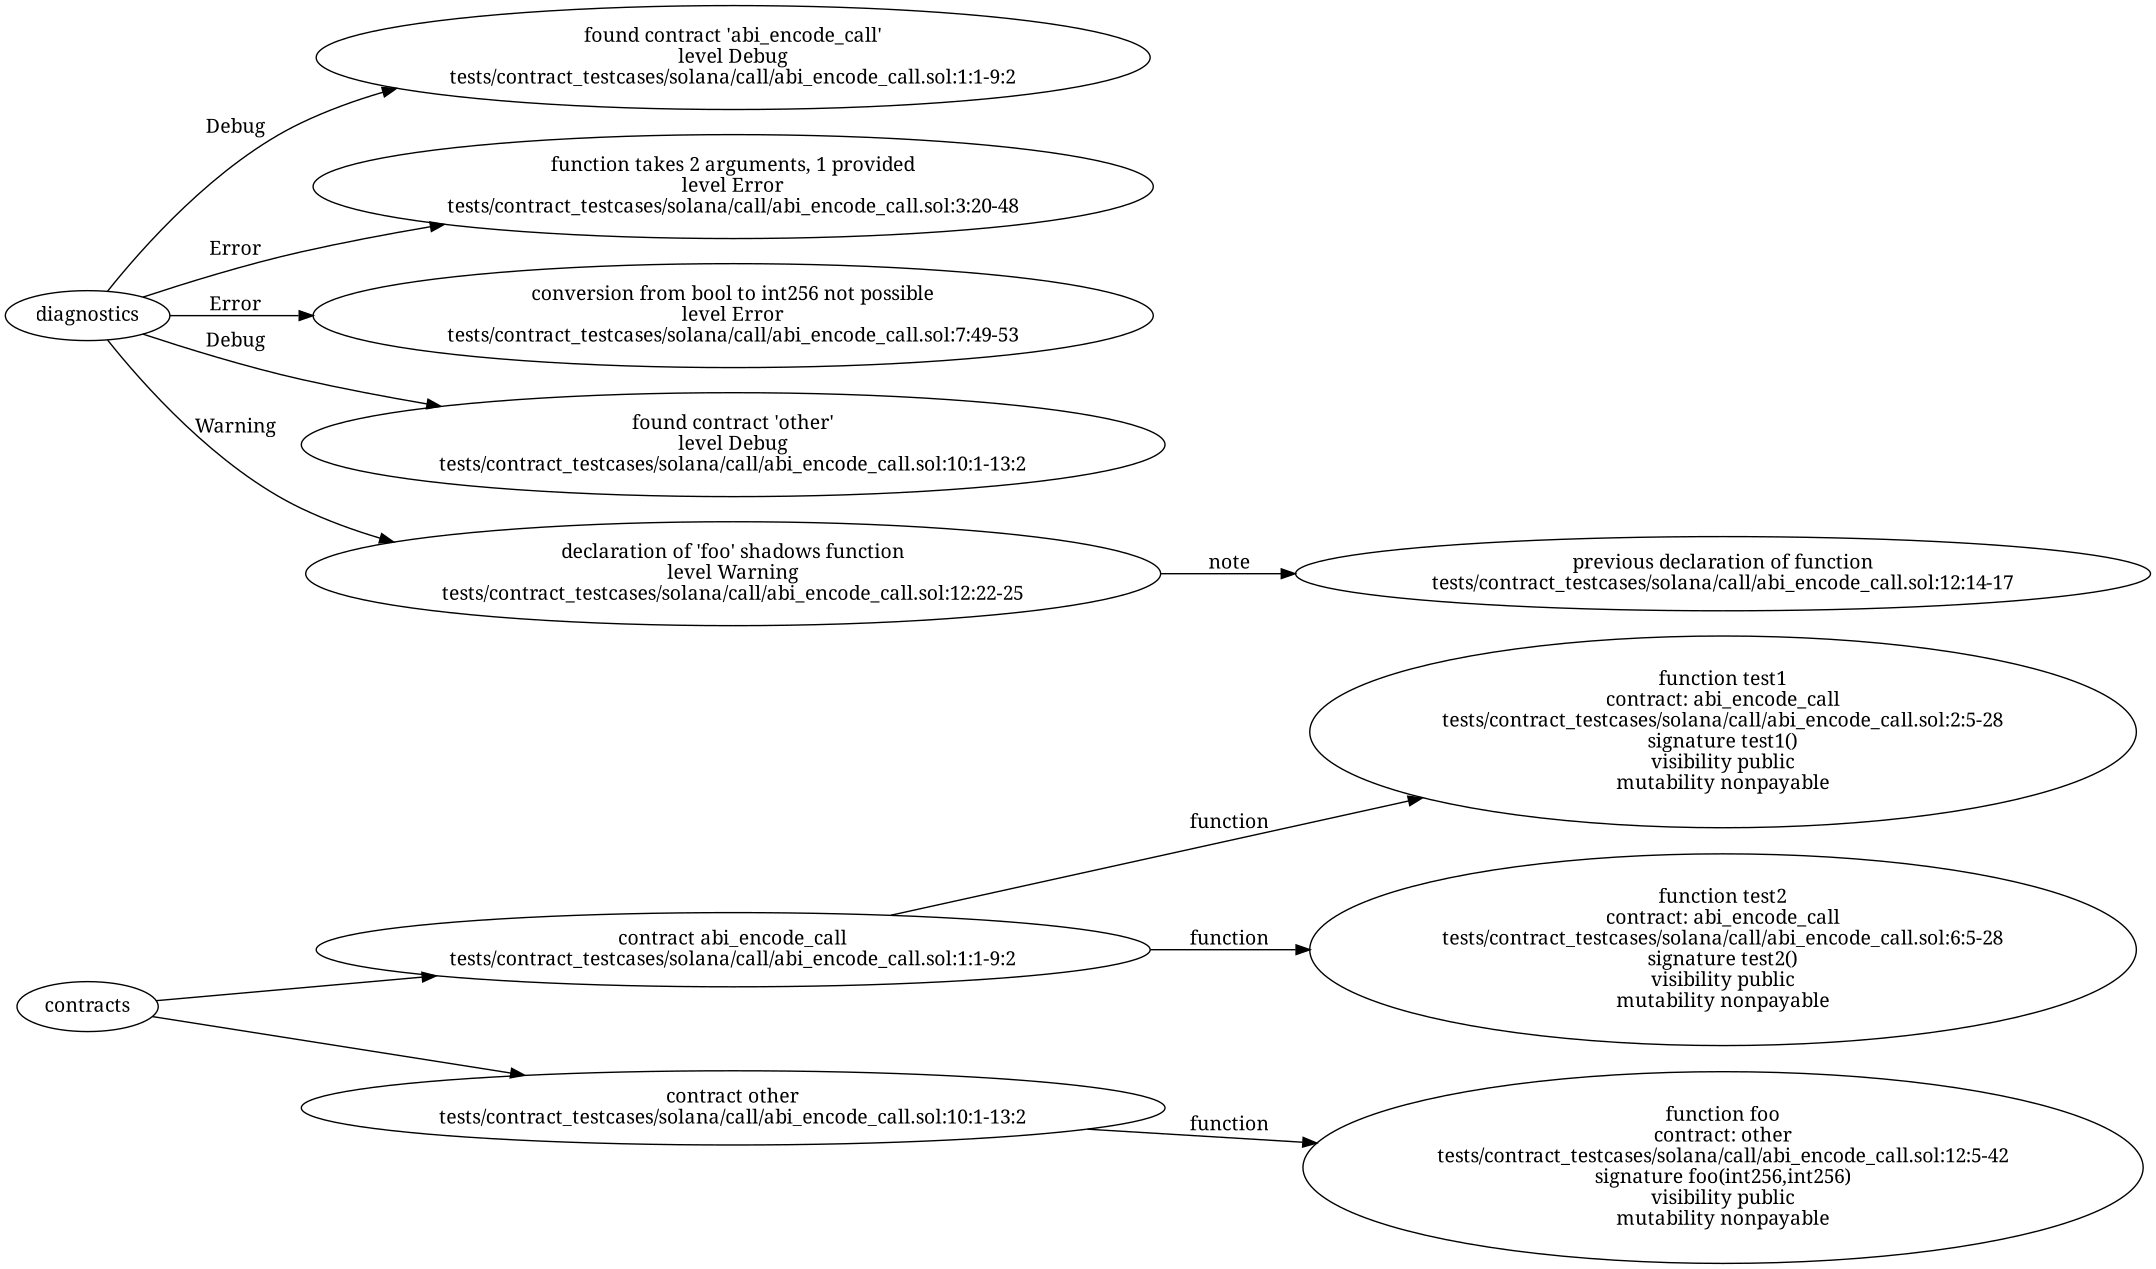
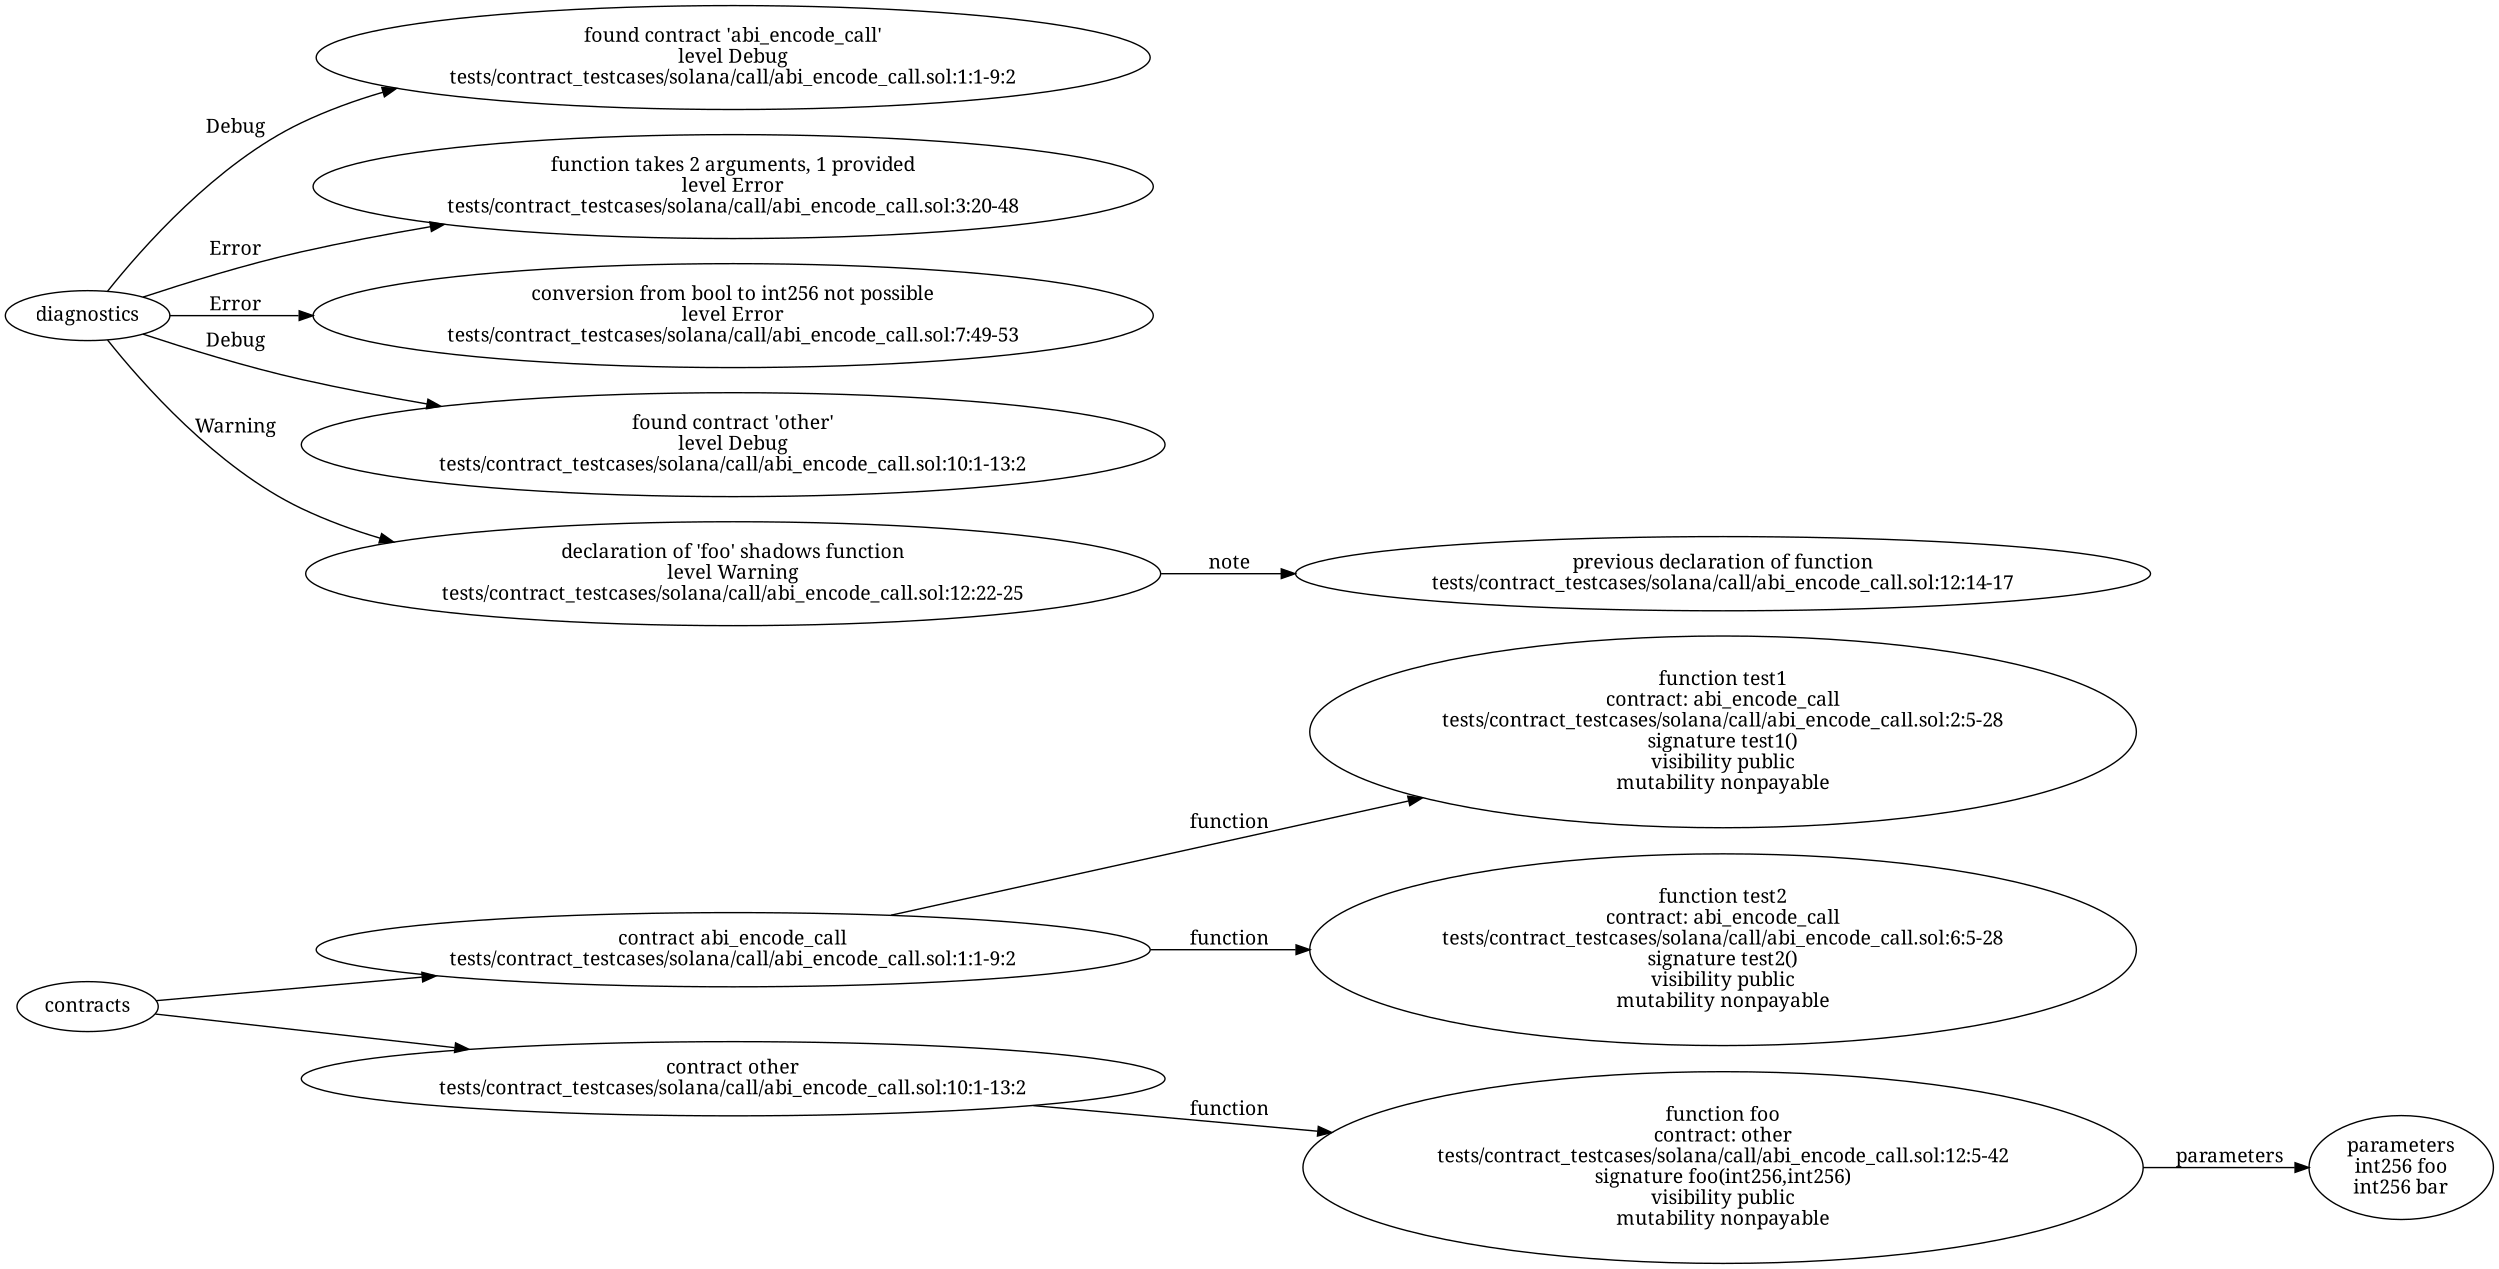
node "parameters int256 foo int256 bar": added
